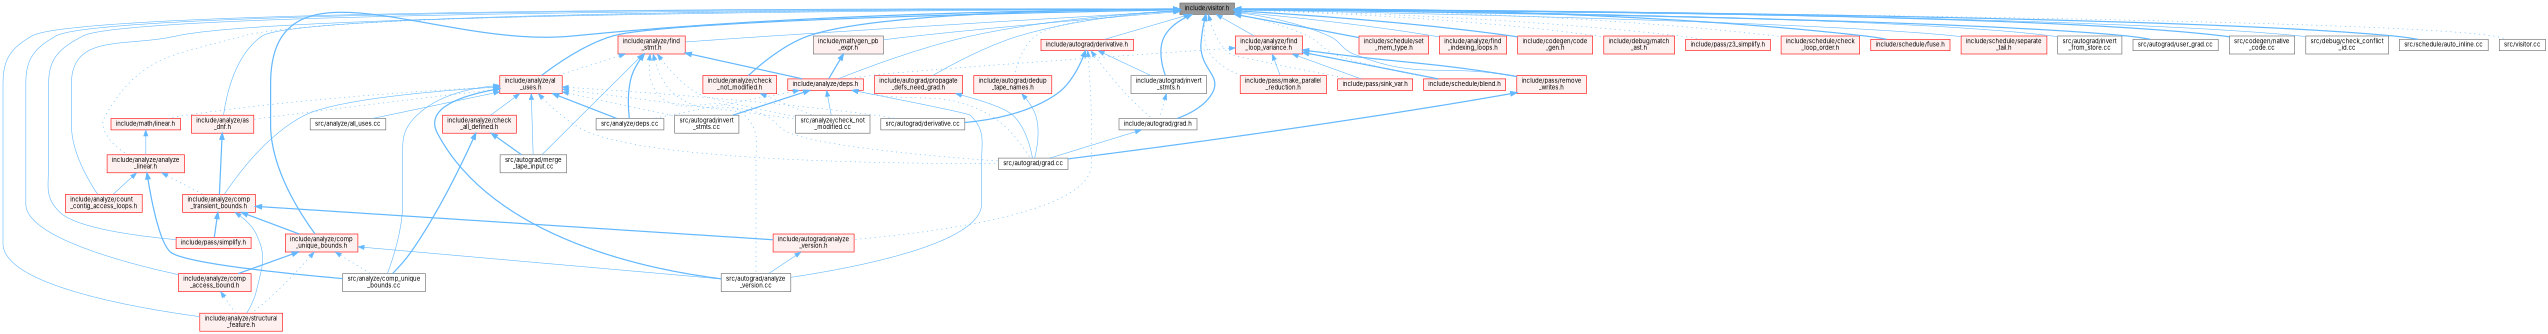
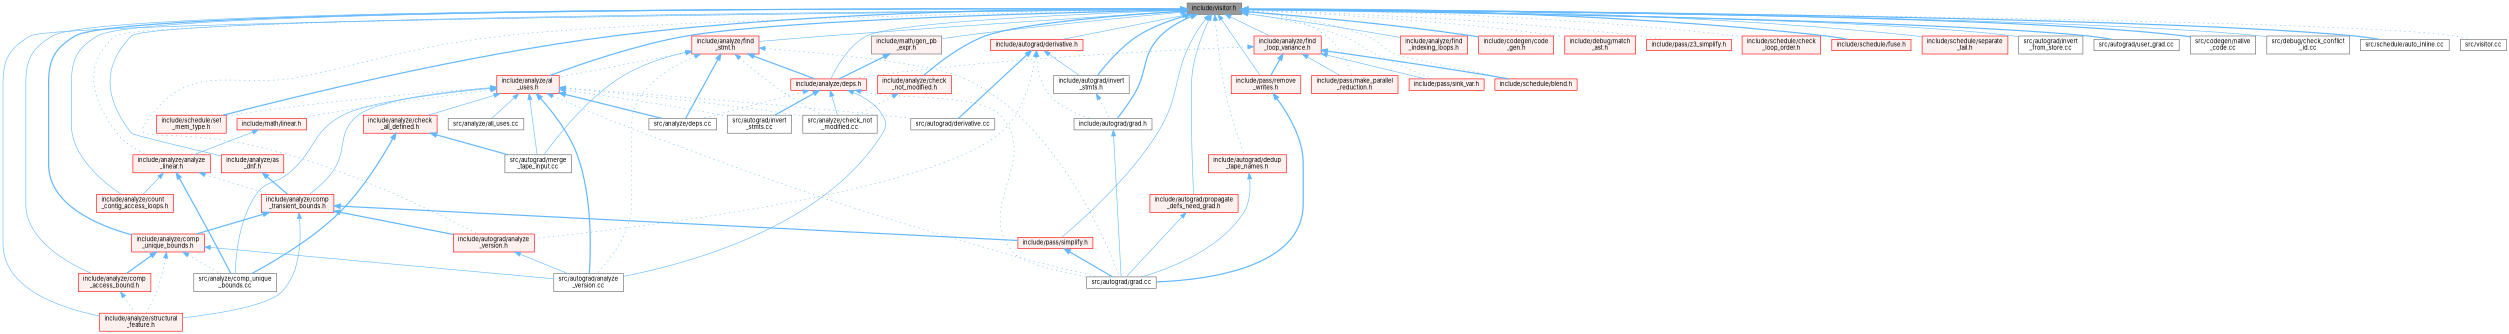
edge "include/autograd/analyze _version.h" -> "include/visitor.h": added
edge "include/analyze/as _dnf.h" -> "include/analyze/all _uses.h": now "include/schedule/set _mem_type.h" -> "include/analyze/all _uses.h"
edge "src/autograd/grad.cc" -> "include/pass/simplify.h": added
